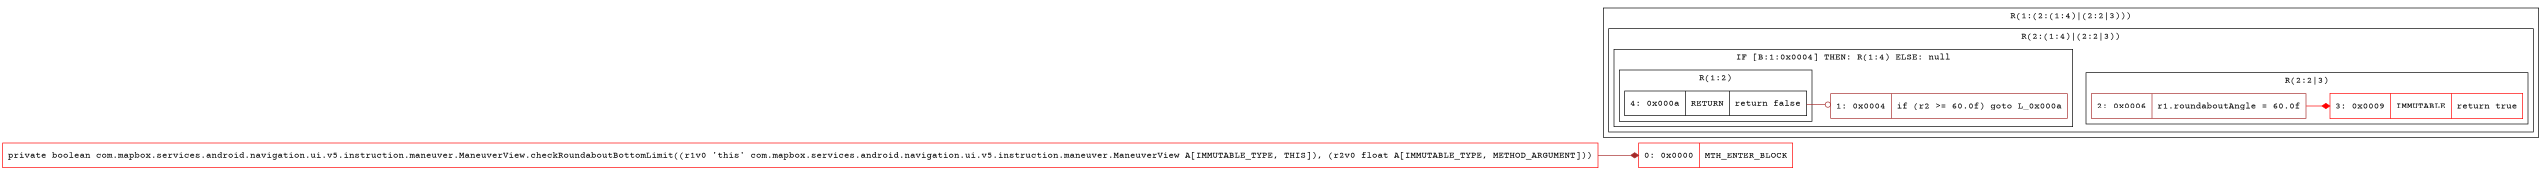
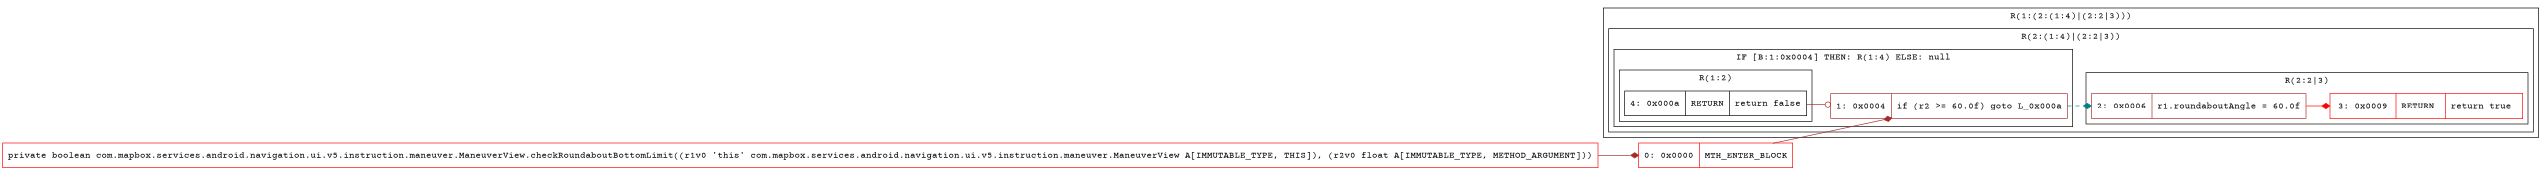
edge "1: 0x0004" -> "2: 0x0006": added
node "3: 0x0009": text "IMMUTABLE" -> "RETURN"
edge "0: 0x0000" -> "1: 0x0004": added
